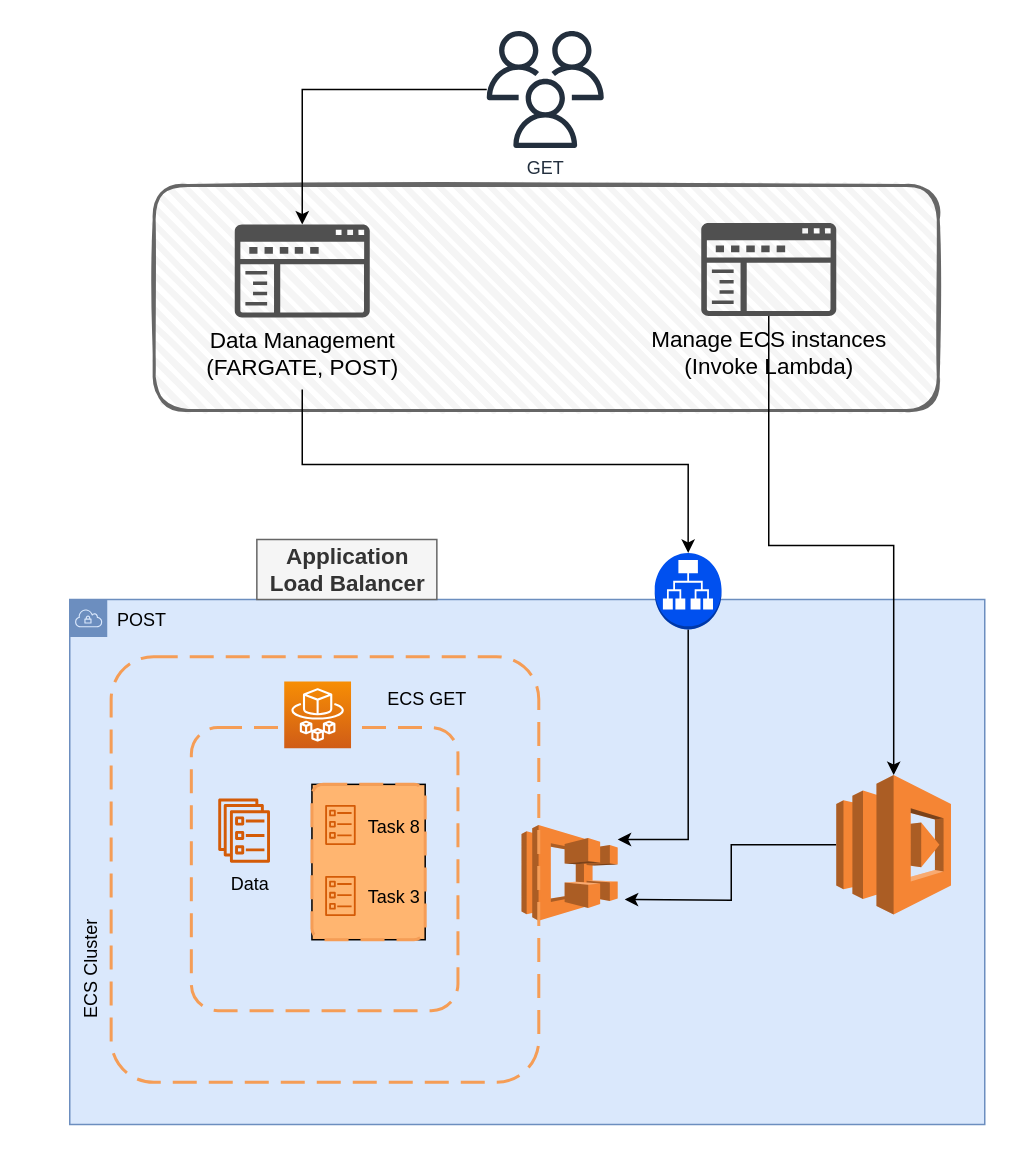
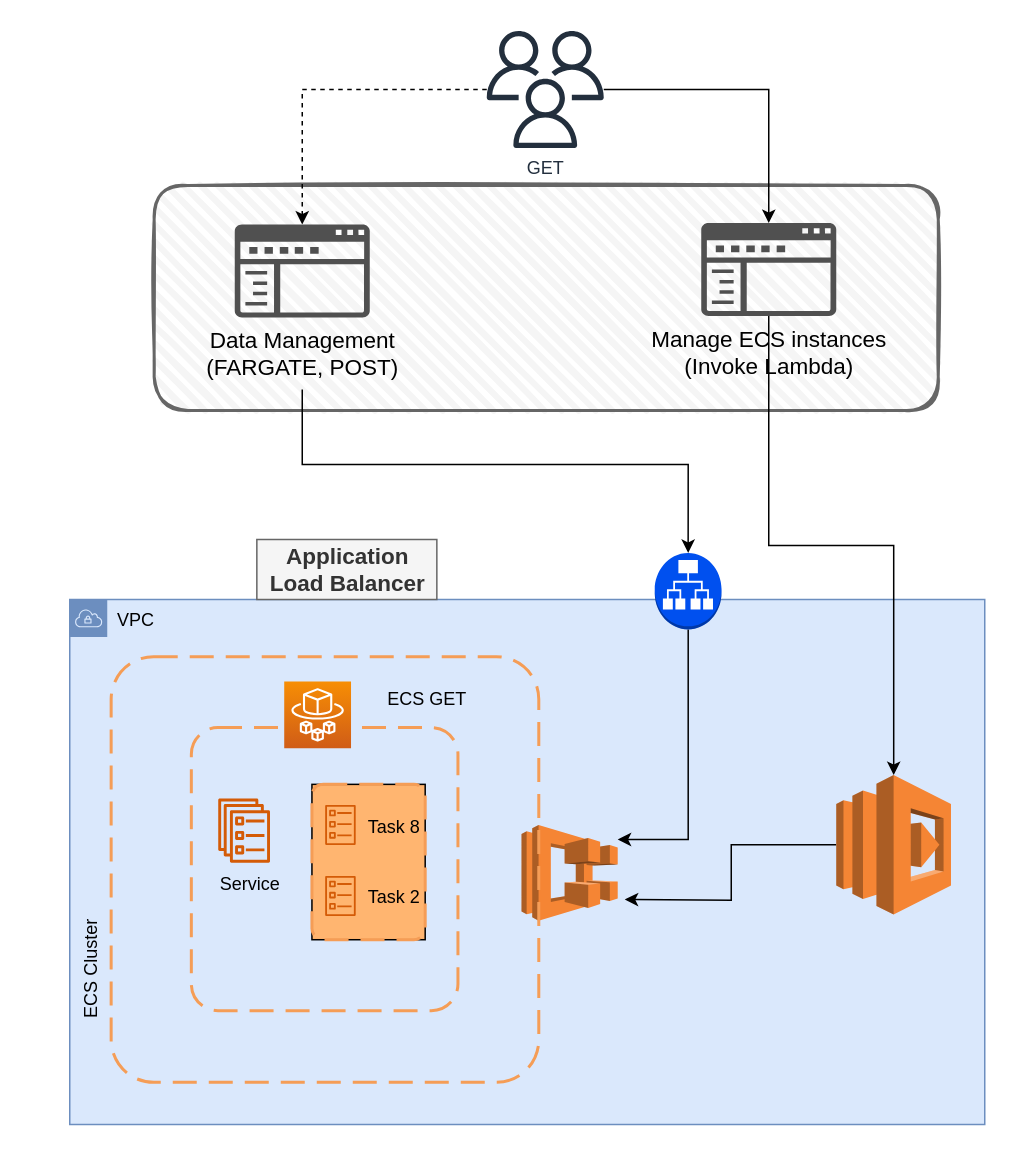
edge "GET" -> "Data Management (FARGATE, POST)": style solid -> dashed
edge "GET" -> "Manage ECS instances (Invoke Lambda)": added
node "POST": label "POST" -> "VPC"
node "Data": label "Data" -> "Service"
node "Task 3": label "Task 3" -> "Task 2"
